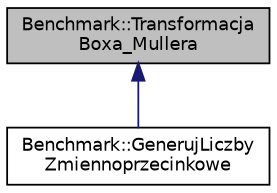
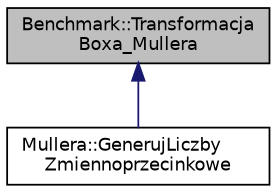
node "Benchmark::GenerujLiczby Zmiennoprzecinkowe": label "Benchmark::GenerujLiczby Zmiennoprzecinkowe" -> "Mullera::GenerujLiczby Zmiennoprzecinkowe"
